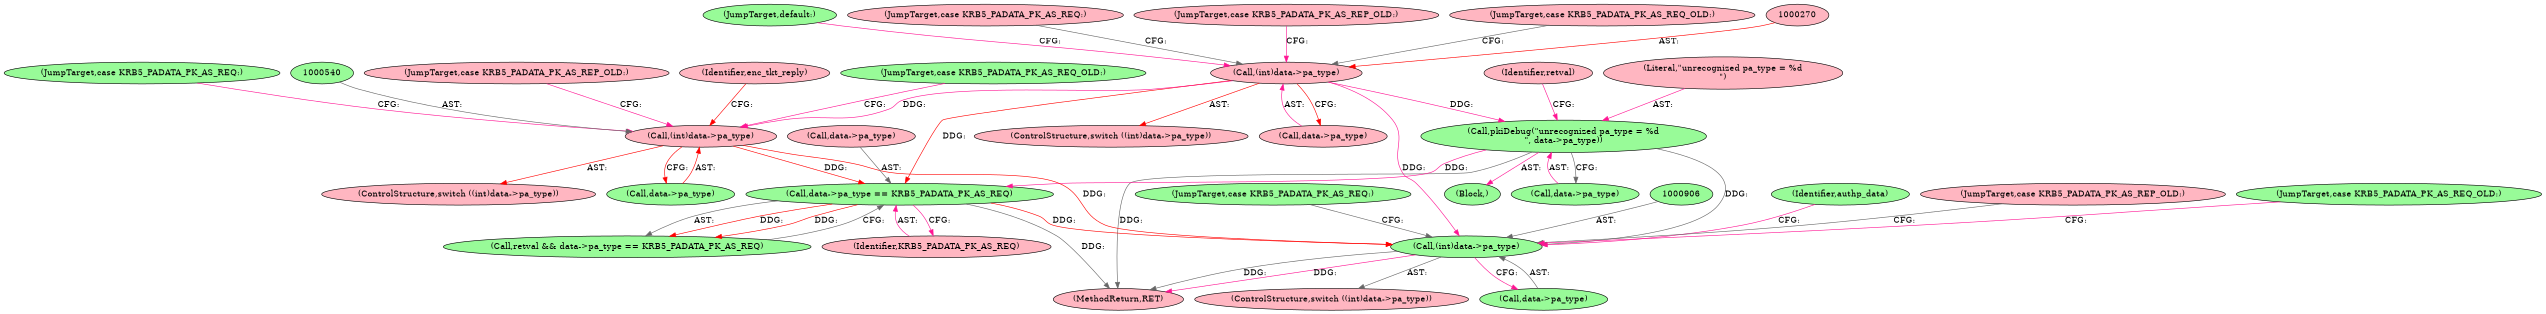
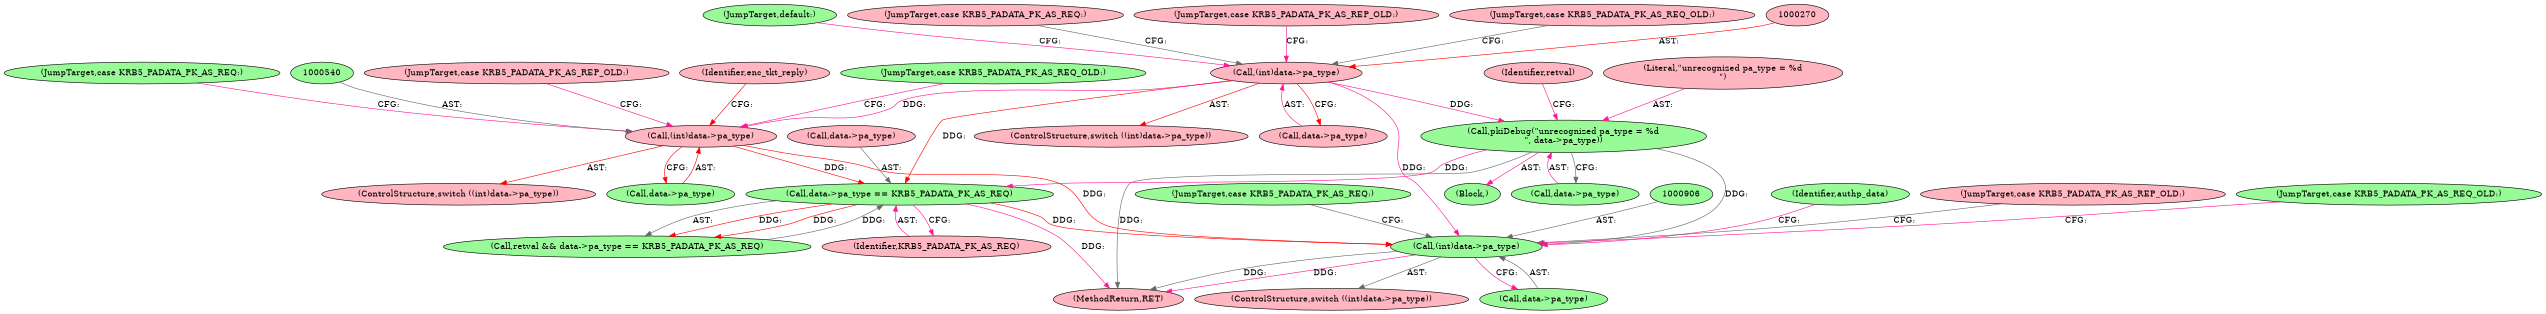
edge "(Call,retval && data->pa_type == KRB5_PADATA_PK_AS_REQ)" -> "(Call,data->pa_type == KRB5_PADATA_PK_AS_REQ)": label "CFG: " -> "DDG: "
edge "(Call,data->pa_type == KRB5_PADATA_PK_AS_REQ)" -> "(MethodReturn,RET)": color gray40 -> deeppink
